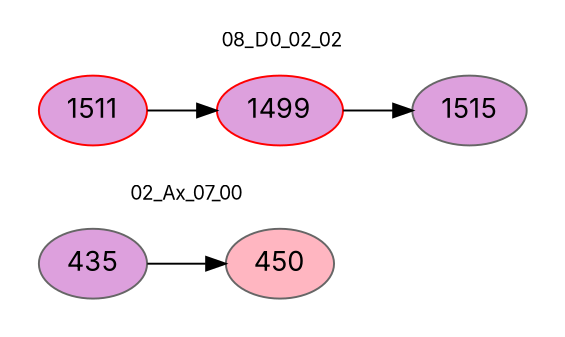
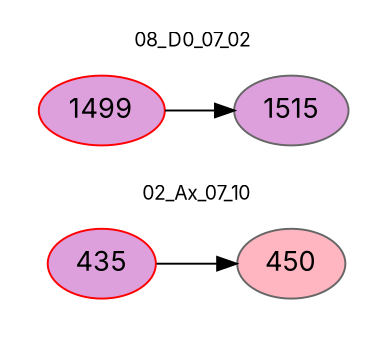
cluster "08_D0_02_02": label "08_D0_02_02" -> "08_D0_07_02"
node "1511": removed
cluster "02_Ax_07_00": label "02_Ax_07_00" -> "02_Ax_07_10"
node "435": color gray40 -> red
